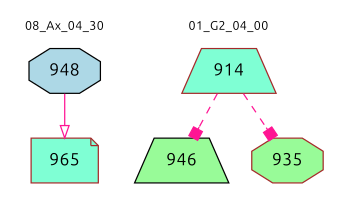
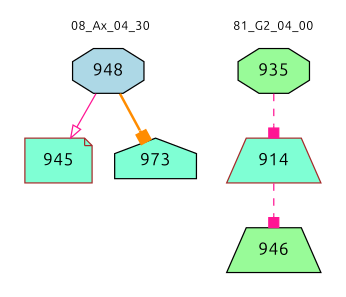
cluster "01_G2_04_00": label "01_G2_04_00" -> "81_G2_04_00"
edge "914" -> "935": reversed
node "965": label "965" -> "945"
node "973": added
node "935": color brown -> black
